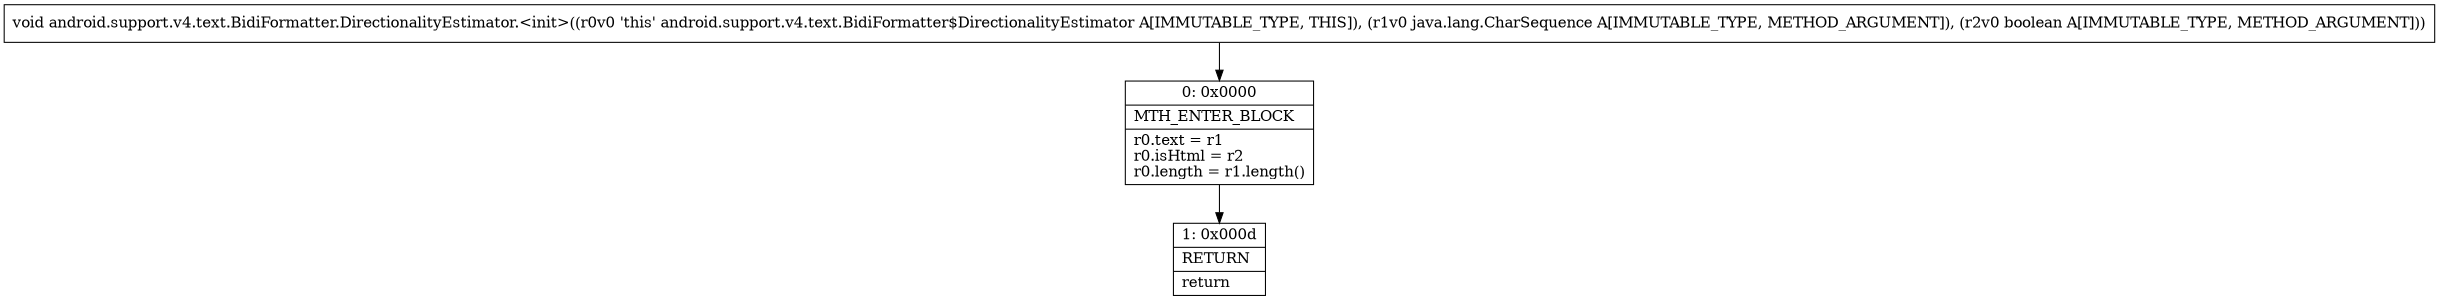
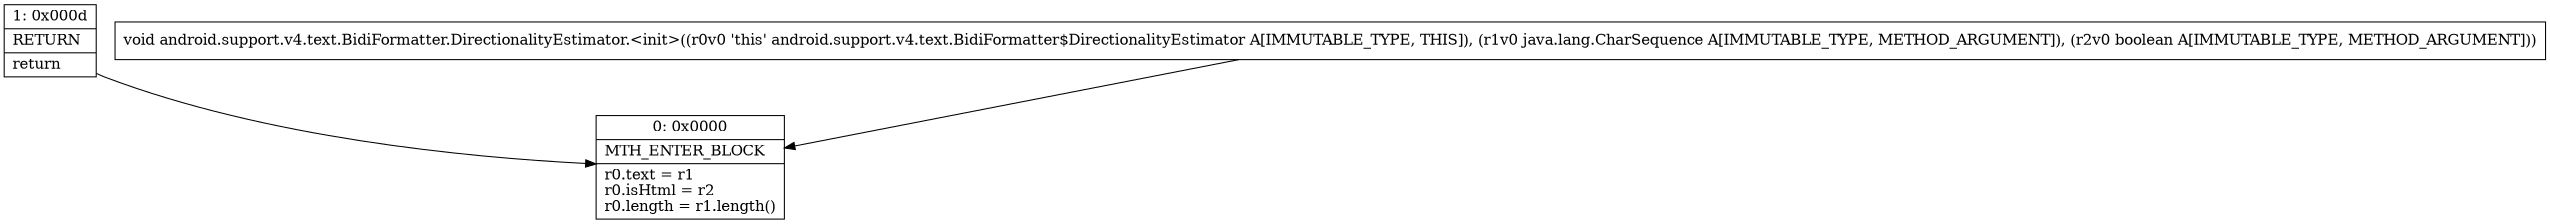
edge "0: 0x0000" -> "1: 0x000d": reversed
